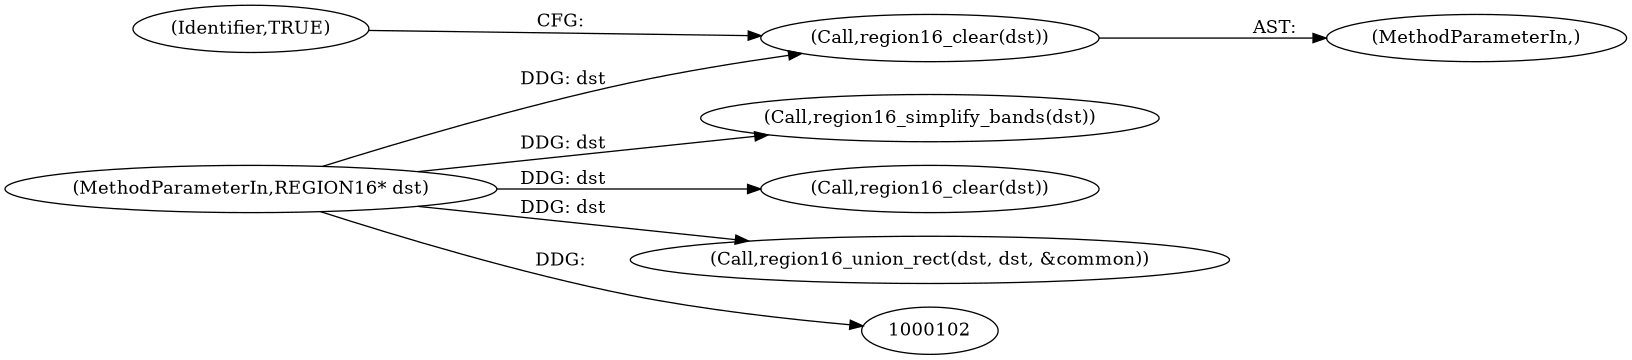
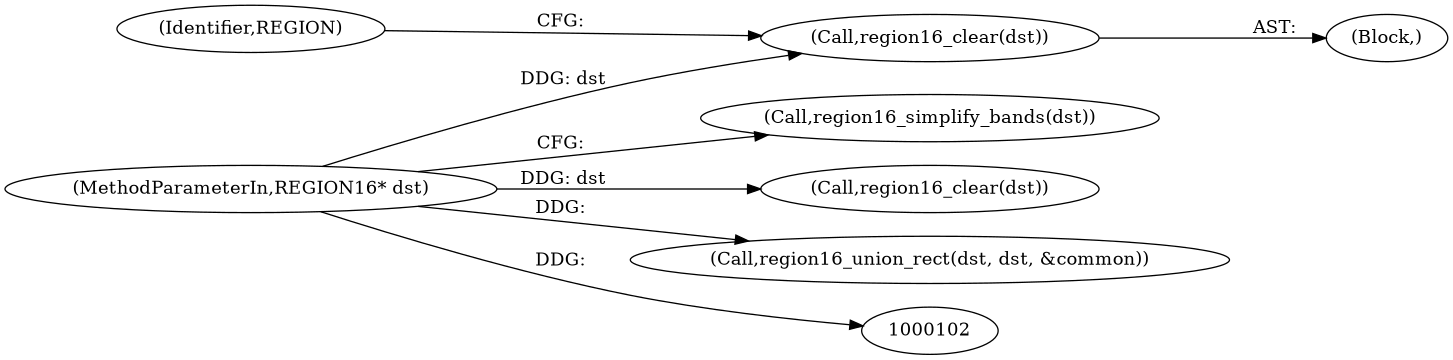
node "(Identifier,TRUE)": label "(Identifier,TRUE)" -> "(Identifier,REGION)"
node "(MethodParameterIn,)": label "(MethodParameterIn,)" -> "(Block,)"
edge "(MethodParameterIn,REGION16* dst)" -> "(Call,region16_simplify_bands(dst))": label "DDG: dst" -> "CFG: "
edge "(MethodParameterIn,REGION16* dst)" -> "(Call,region16_union_rect(dst, dst, &common))": label "DDG: dst" -> "DDG: "
